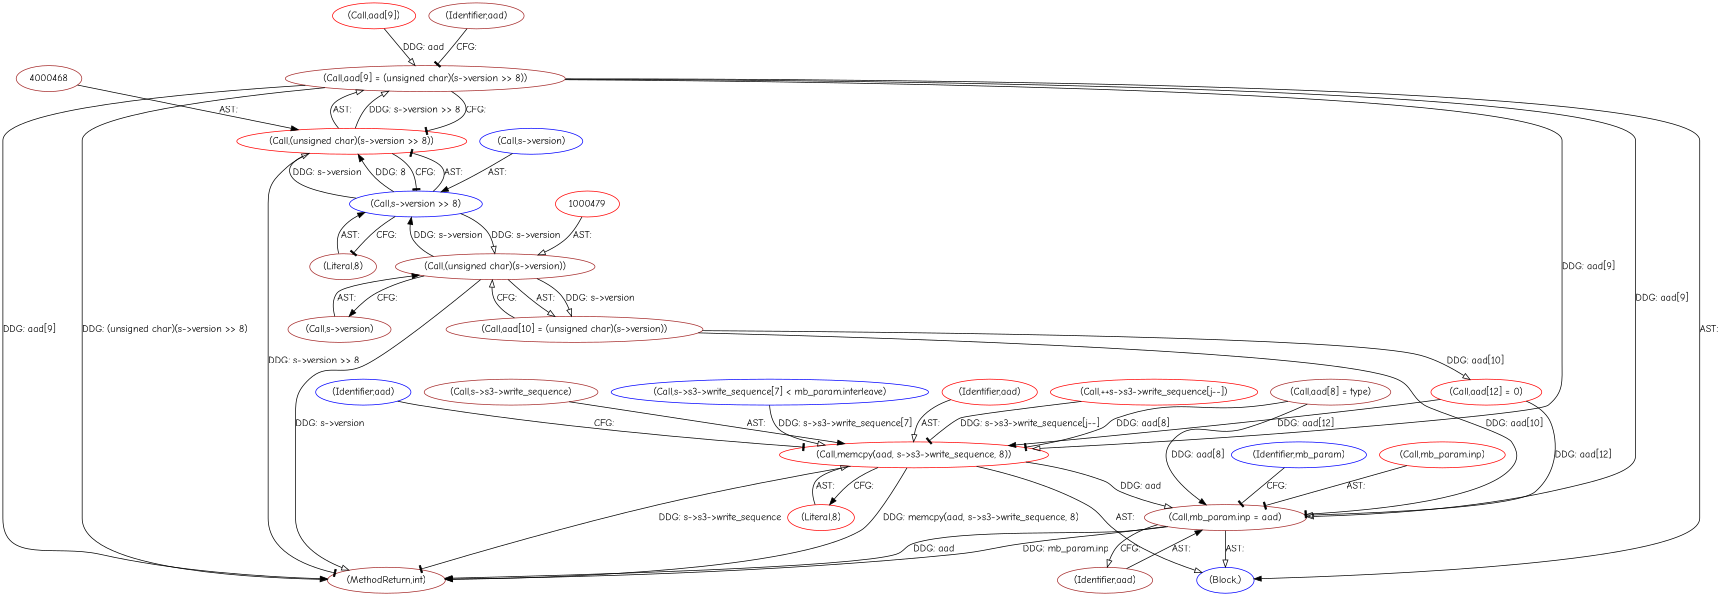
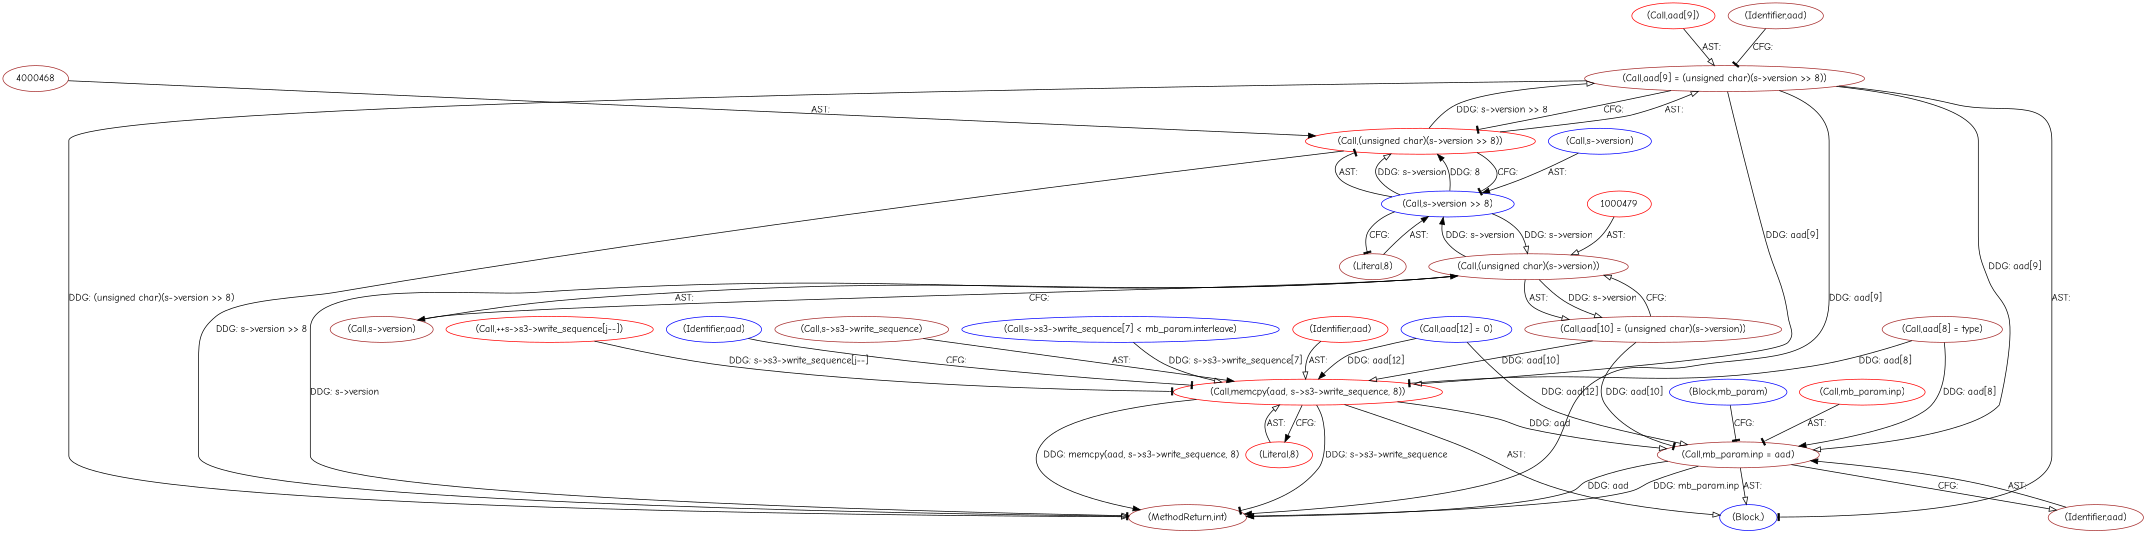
edge "(Call,aad[9])" -> "(Call,aad[9] = (unsigned char)(s->version >> 8))": label "DDG: aad" -> "AST: "
edge "(Call,aad[9] = (unsigned char)(s->version >> 8))" -> "(Block,)": arrowhead normal -> tee
edge "(Call,aad[10] = (unsigned char)(s->version))" -> "(Call,aad[12] = 0)": now "(Call,aad[10] = (unsigned char)(s->version))" -> "(Call,memcpy(aad, s->s3->write_sequence, 8))"
node "(Call,aad[12] = 0)": color red -> blue
node "(Identifier,mb_param)": label "(Identifier,mb_param)" -> "(Block,mb_param)"
